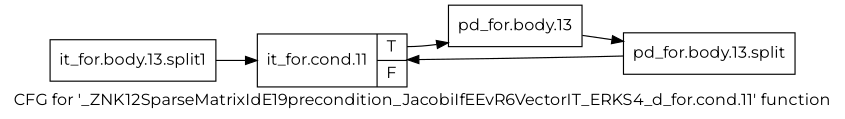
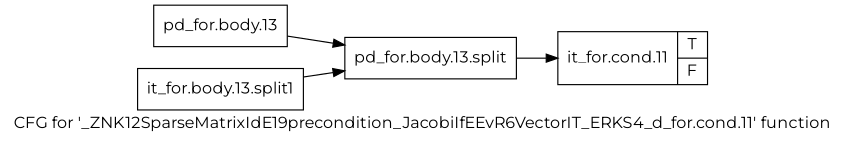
edge "it_for.cond.11" -> "pd_for.body.13": removed
edge "it_for.body.13.split1" -> "it_for.cond.11": now "it_for.body.13.split1" -> "pd_for.body.13.split"
